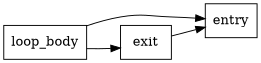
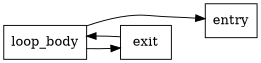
edge "exit" -> "entry": now "exit" -> "loop_body"
